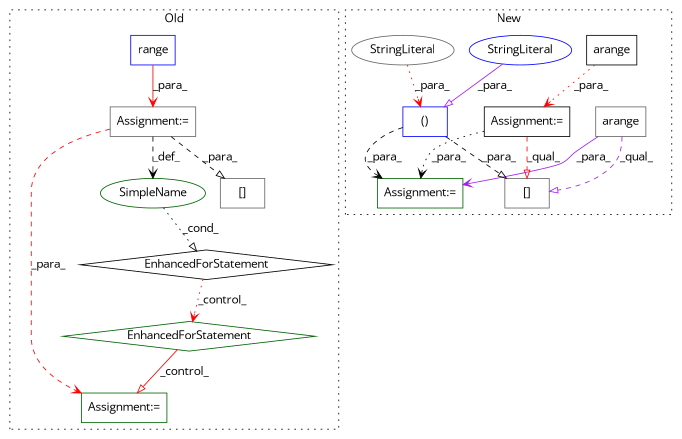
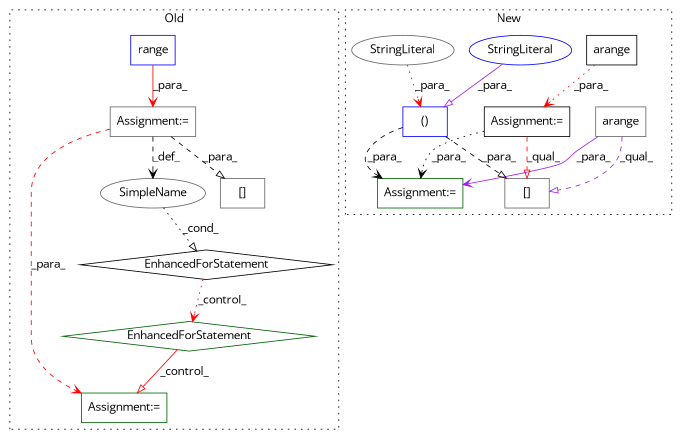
node "SimpleName": color darkgreen -> gray40
